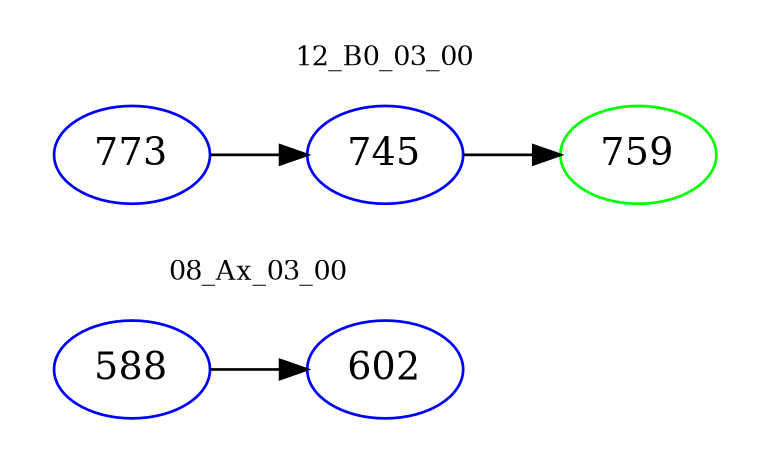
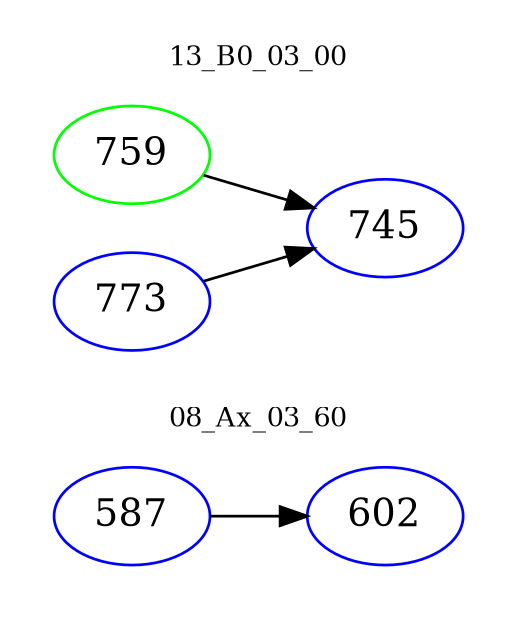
cluster "12_B0_03_00": label "12_B0_03_00" -> "13_B0_03_00"
edge "745" -> "759": reversed
cluster "08_Ax_03_00": label "08_Ax_03_00" -> "08_Ax_03_60"
node "588": label "588" -> "587"
